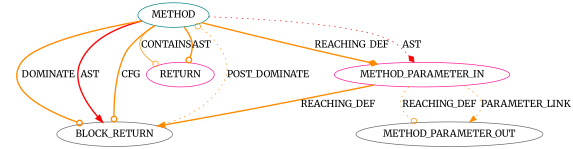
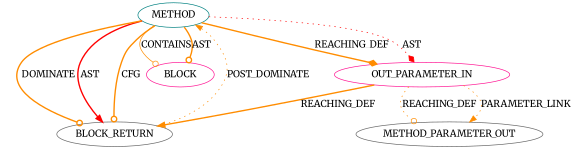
node "RETURN": label "RETURN" -> "BLOCK"
node "METHOD_PARAMETER_IN": label "METHOD_PARAMETER_IN" -> "OUT_PARAMETER_IN"
edge "BLOCK_RETURN" -> "METHOD": arrowhead odot -> normal
